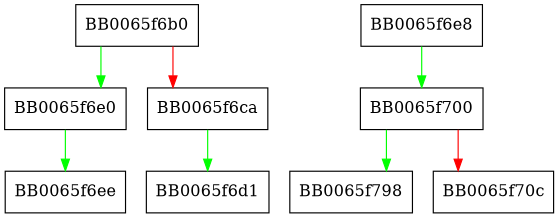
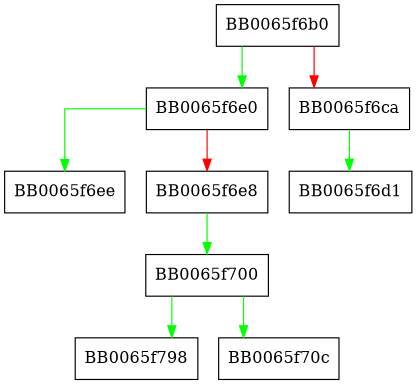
edge "BB0065f6e0" -> "BB0065f6e8": added
edge "BB0065f700" -> "BB0065f70c": color red -> green
